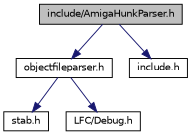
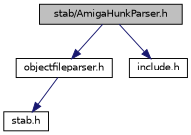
node "include/AmigaHunkParser.h": label "include/AmigaHunkParser.h" -> "stab/AmigaHunkParser.h"
node "LFC/Debug.h": removed
